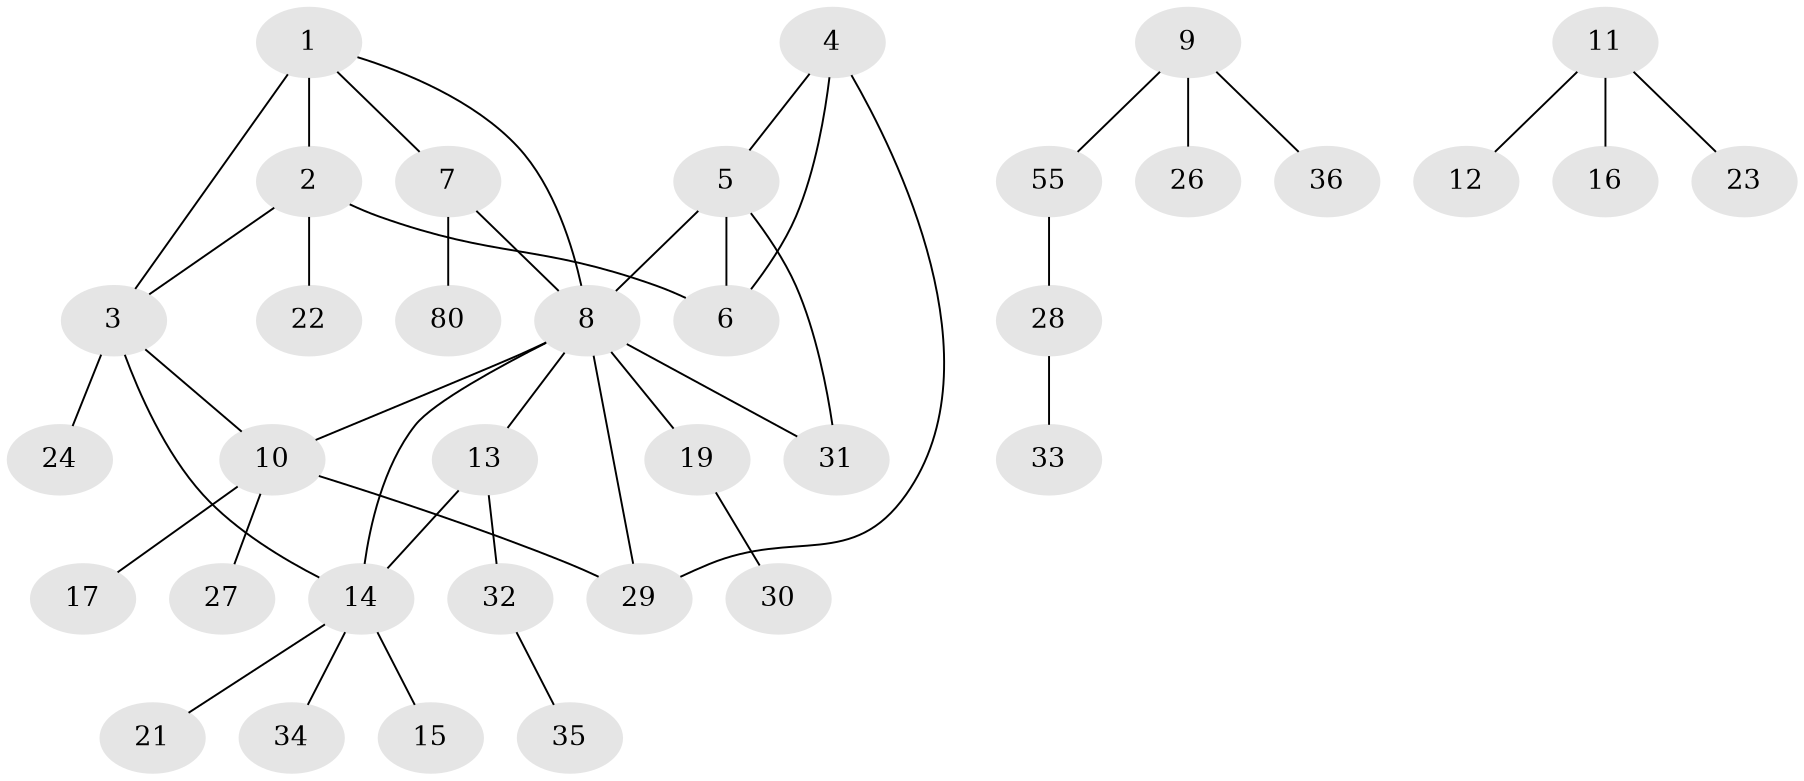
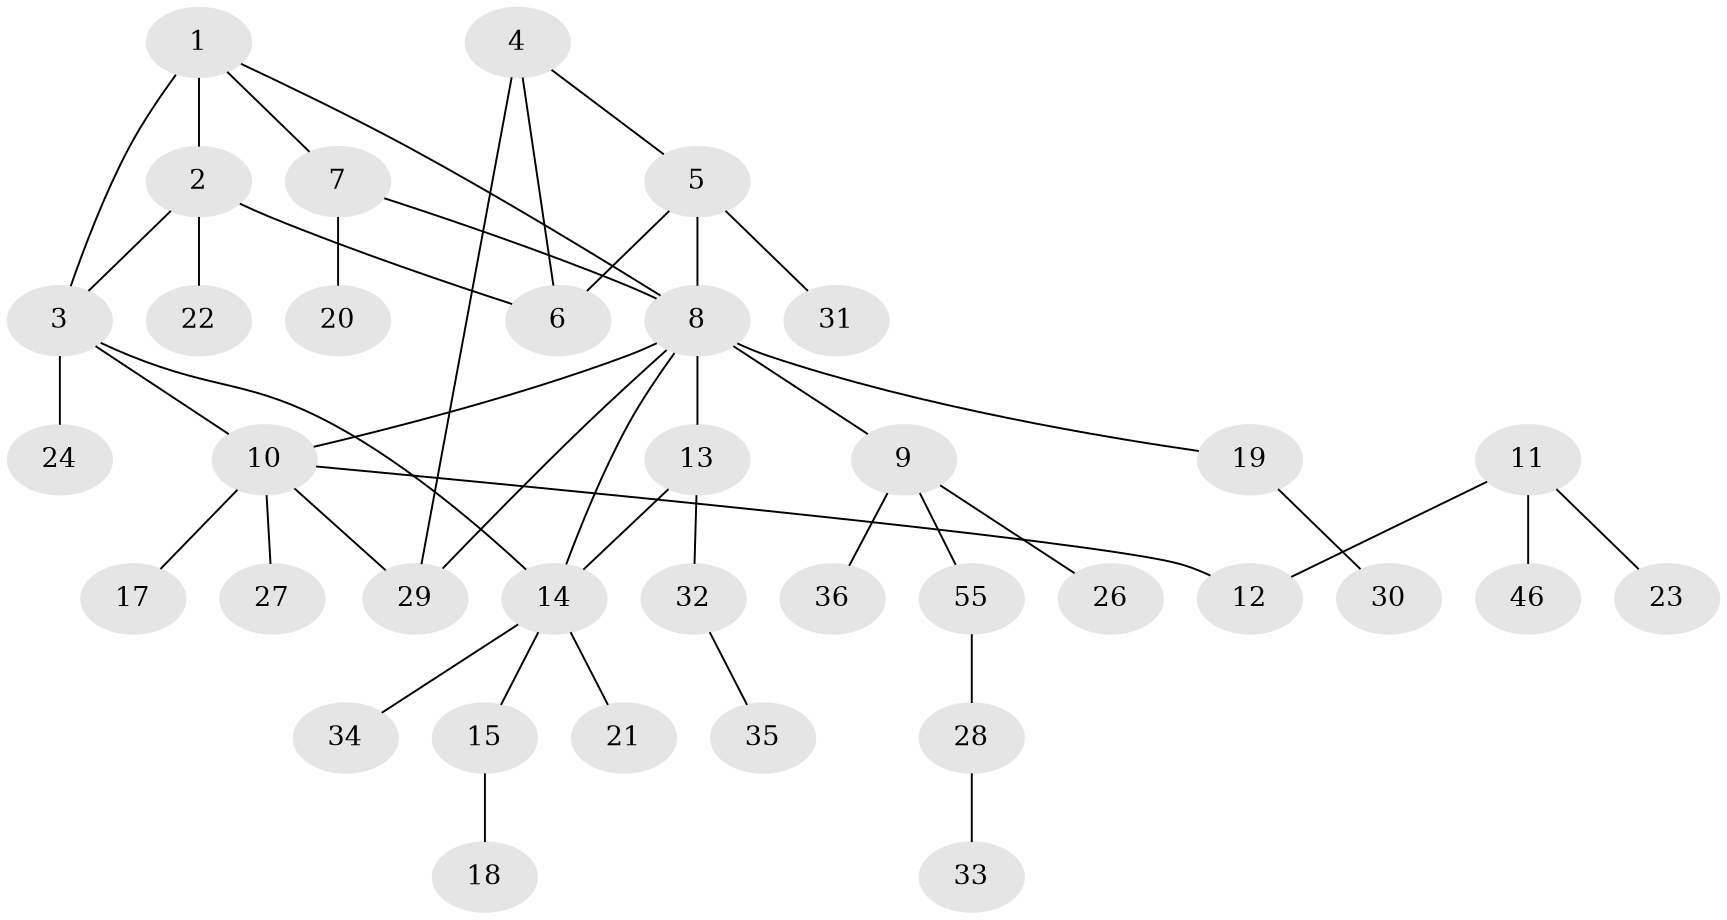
node "16": label "16" -> "46"
node "80": label "80" -> "20"
edge "8" -- "31": now "8" -- "9"
edge "10" -- "12": added
node "18": added
